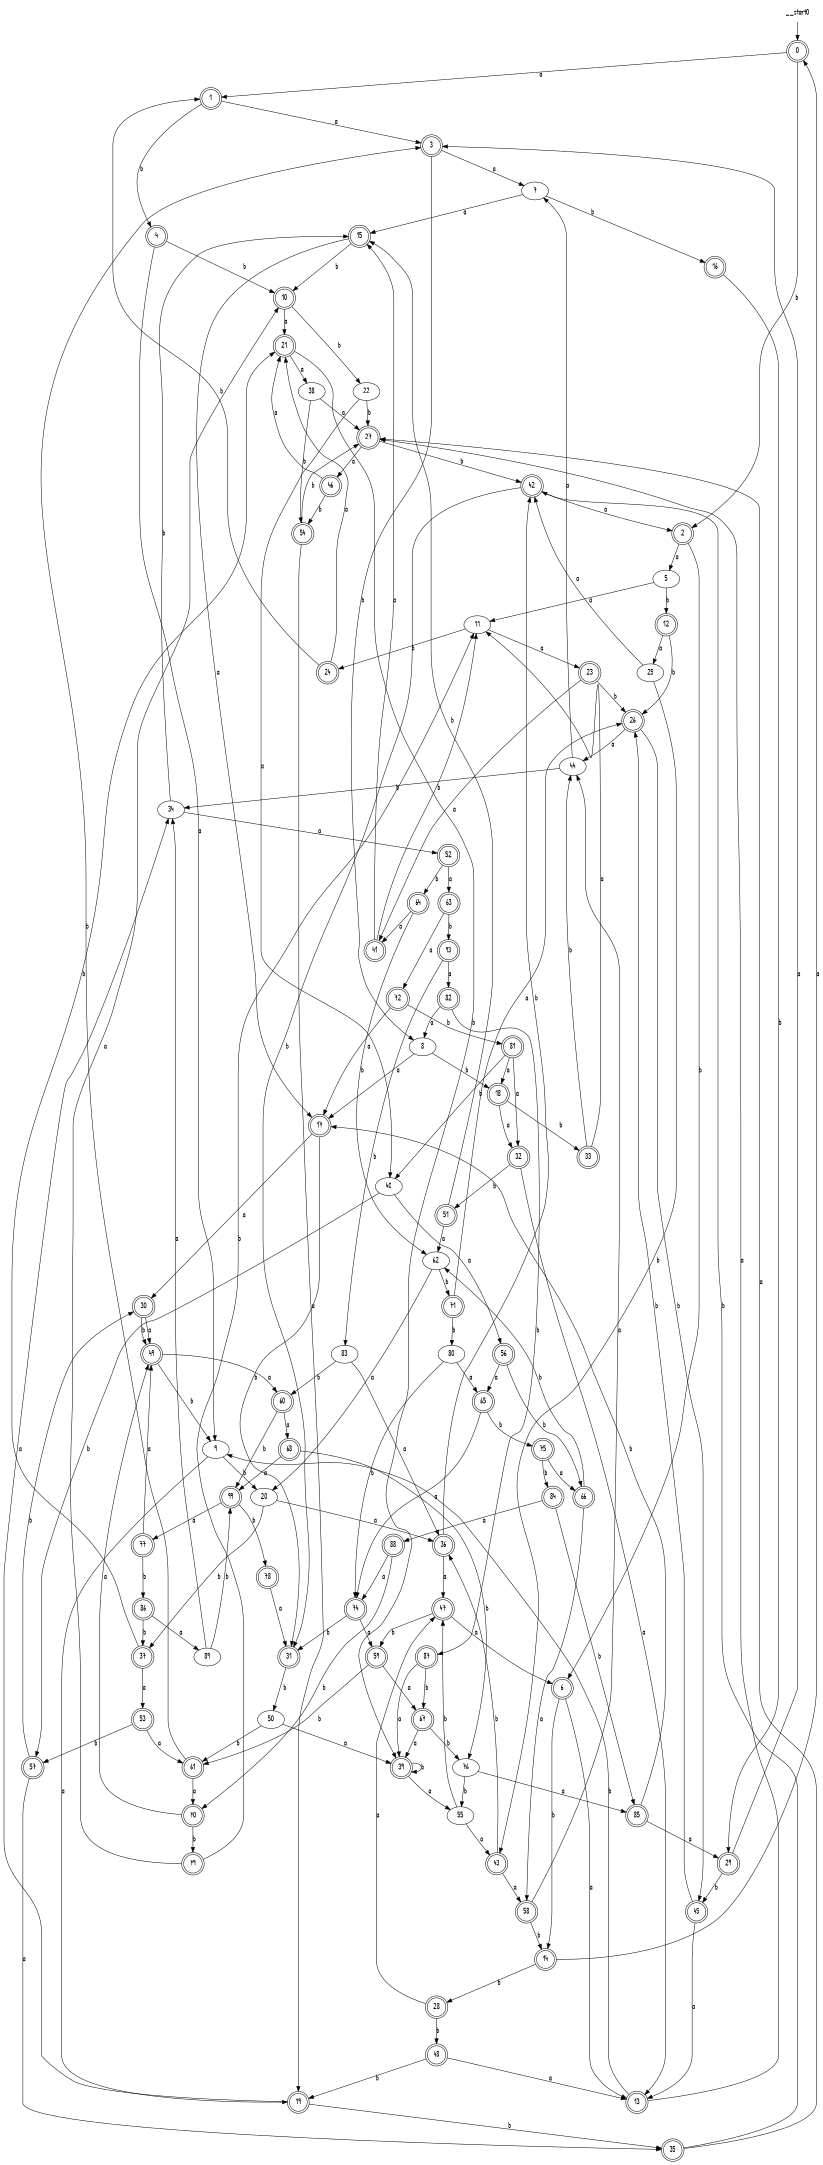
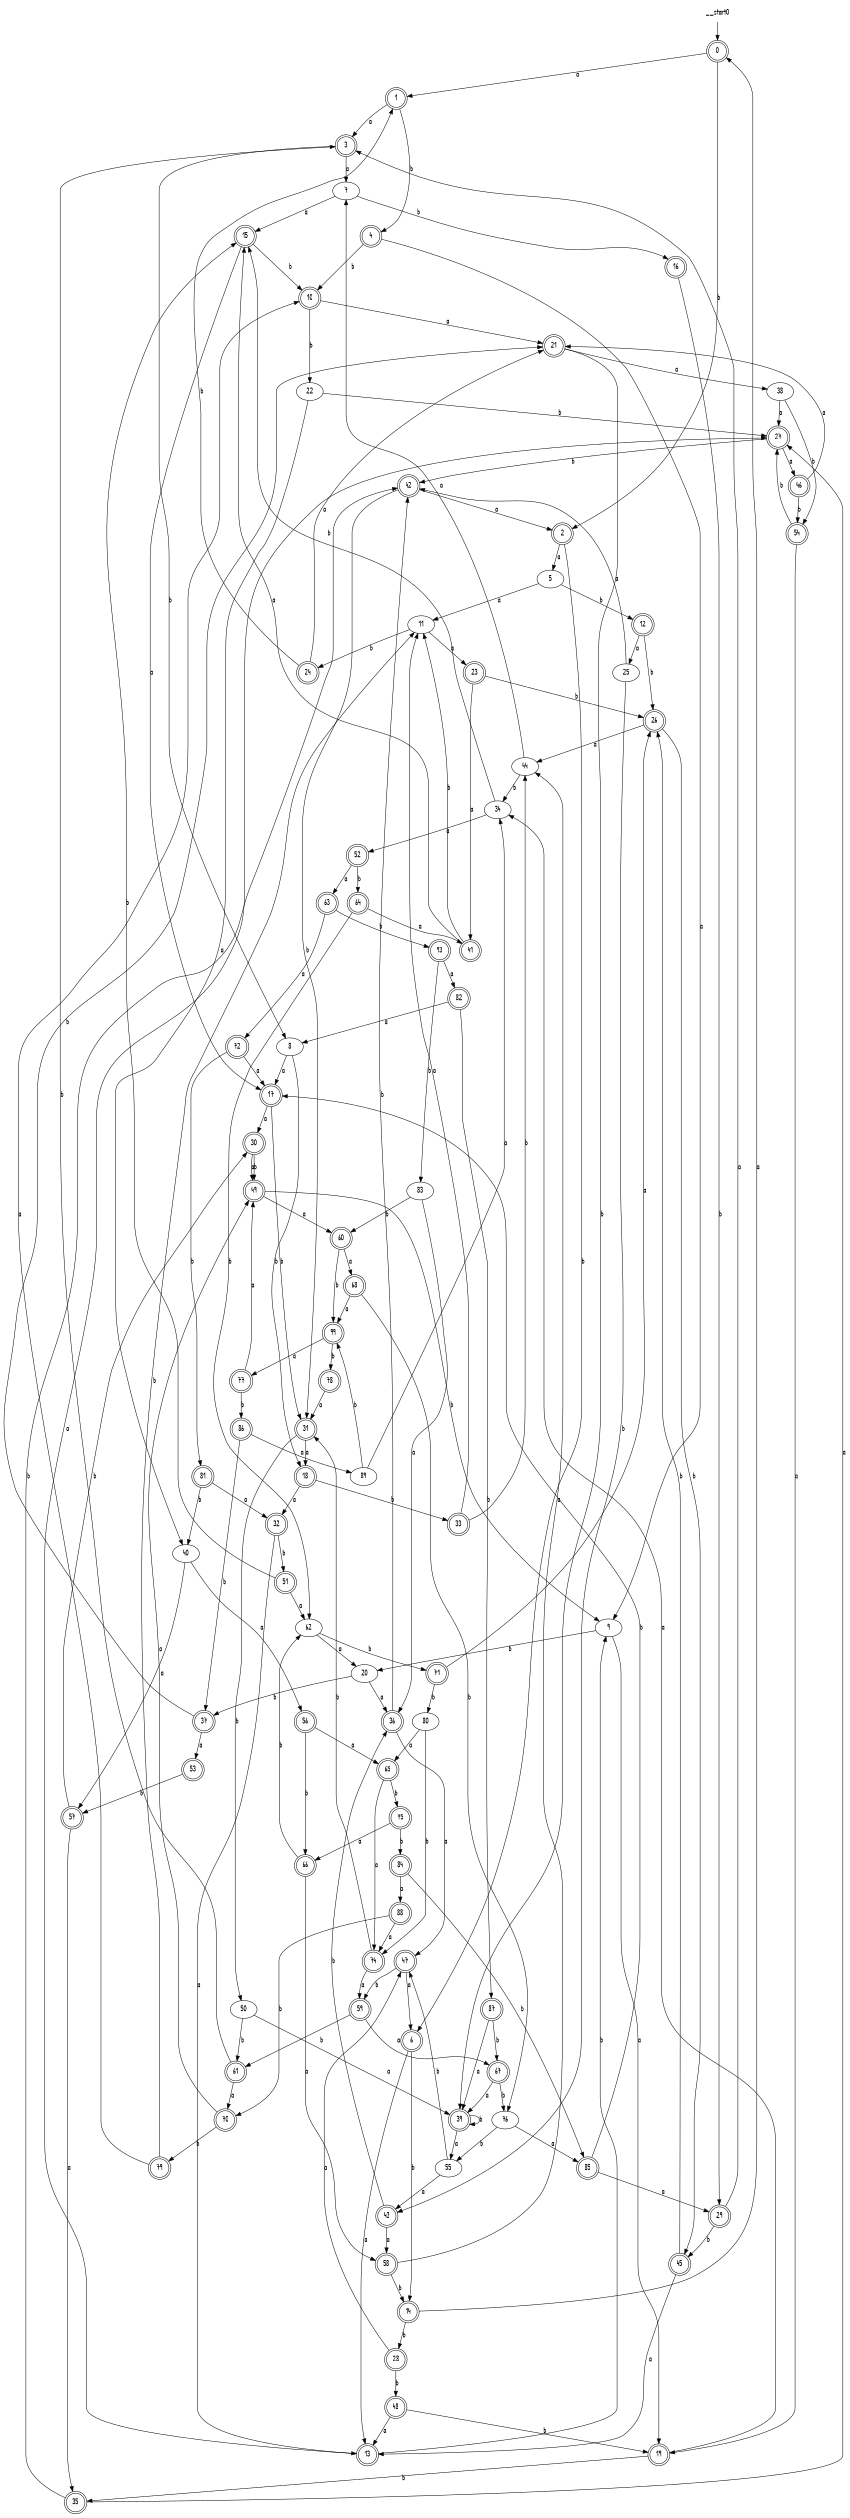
edge "81" -> "18": now "31" -> "18"
edge "40" -> "57": label "b" -> "a"
edge "53" -> "61": removed, label "a"
